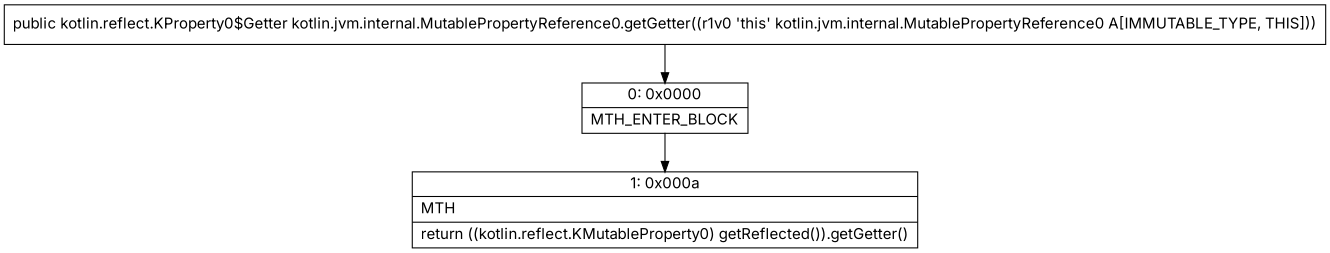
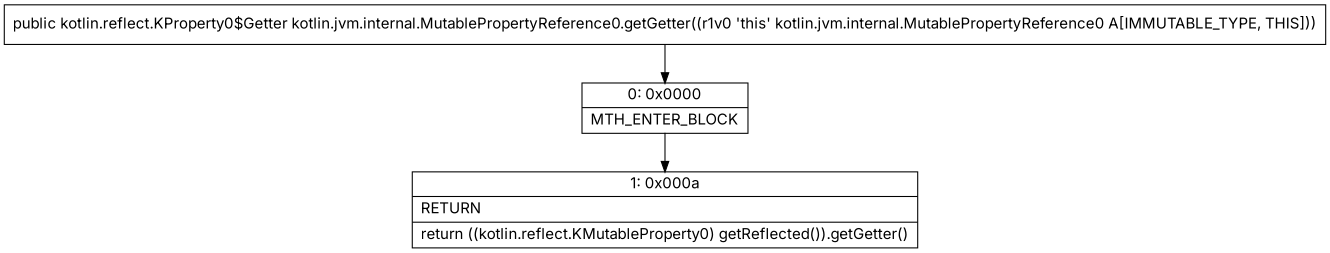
node "1: 0x000a": text "MTH" -> "RETURN"
